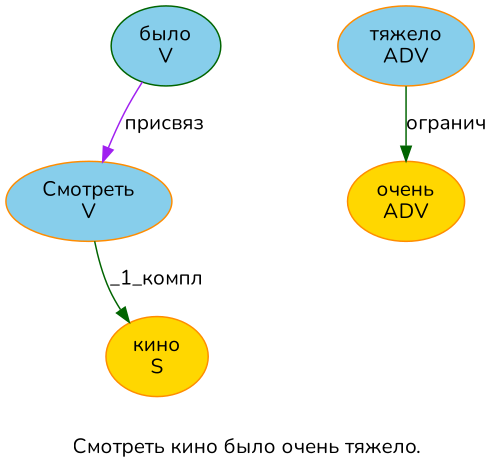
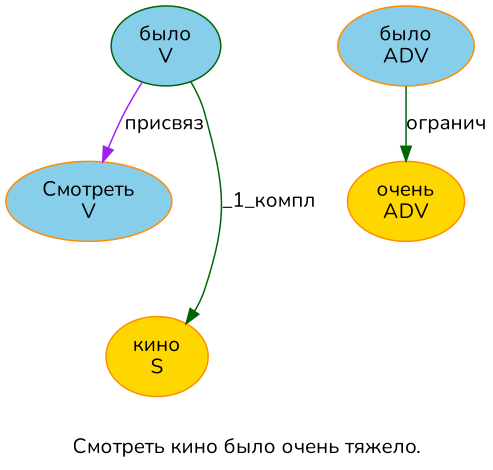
node "тяжело ADV": label "тяжело ADV" -> "было ADV"
edge "Смотреть V" -> "кино S": now "было V" -> "кино S"
